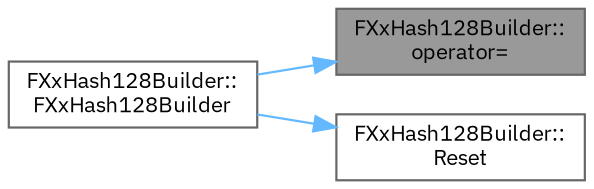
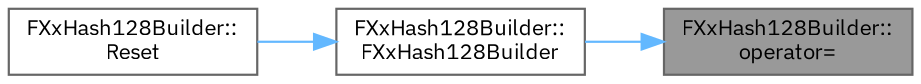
edge "FXxHash128Builder:: FXxHash128Builder" -> "FXxHash128Builder:: Reset": reversed
